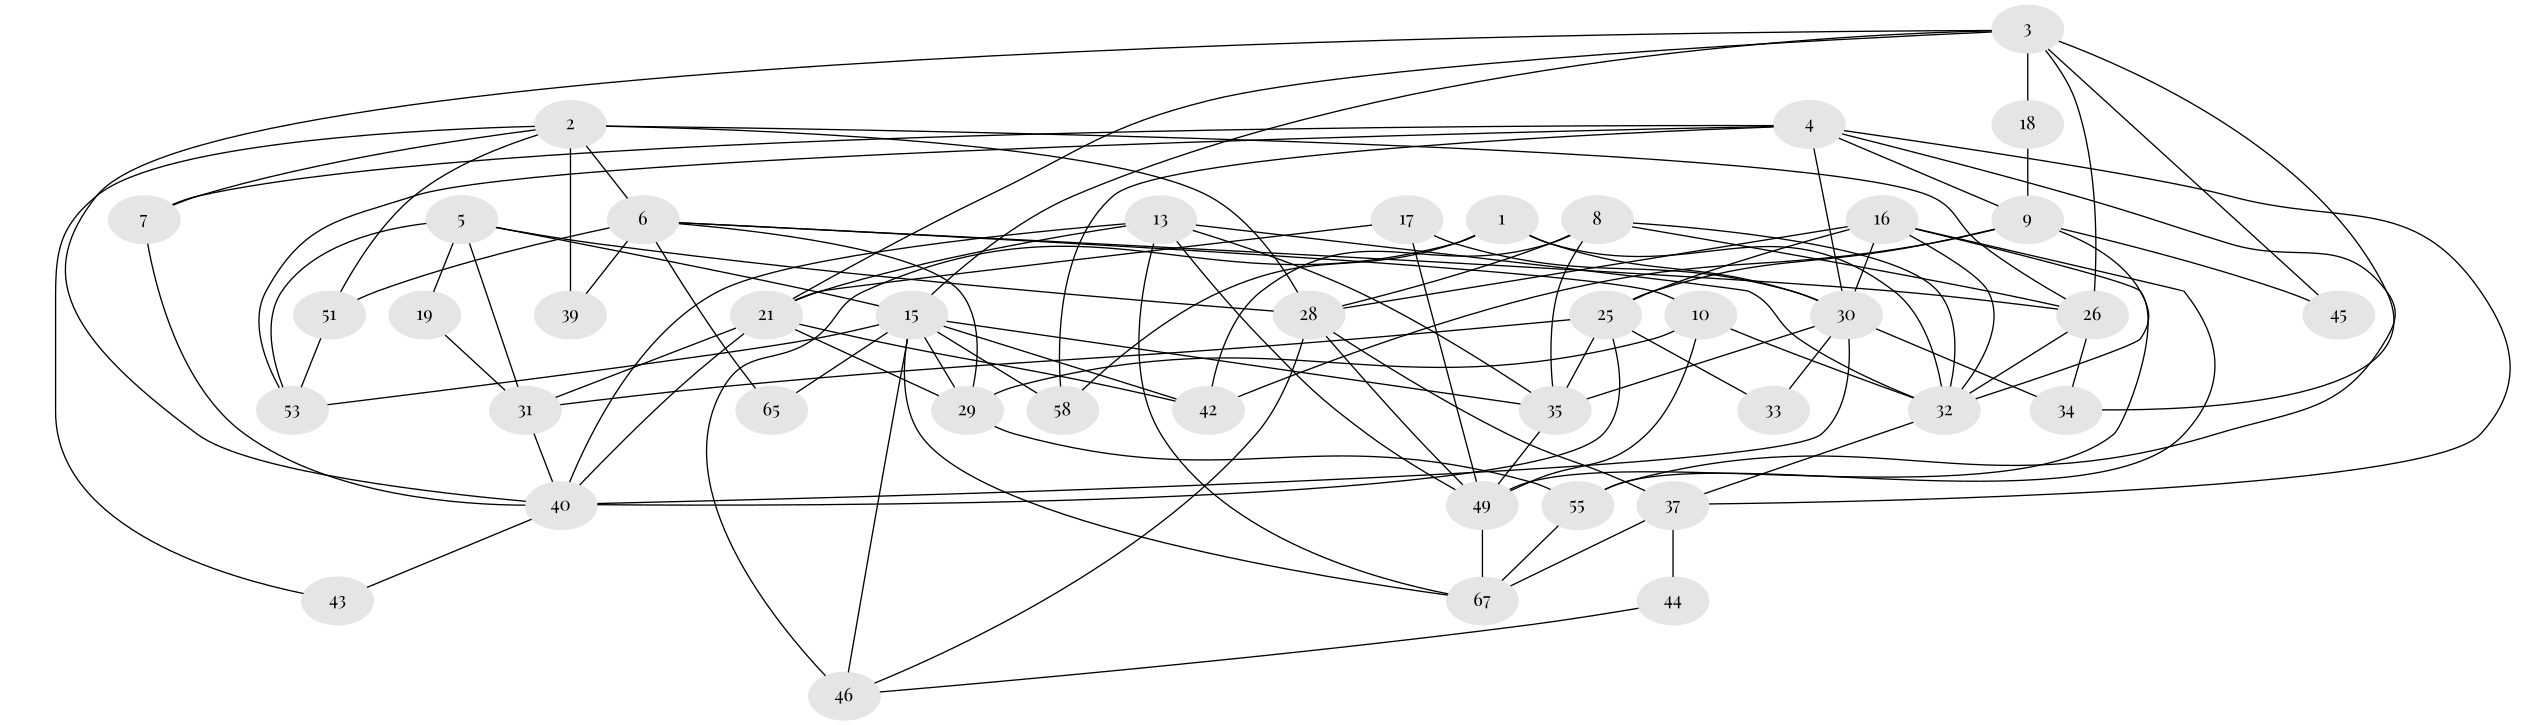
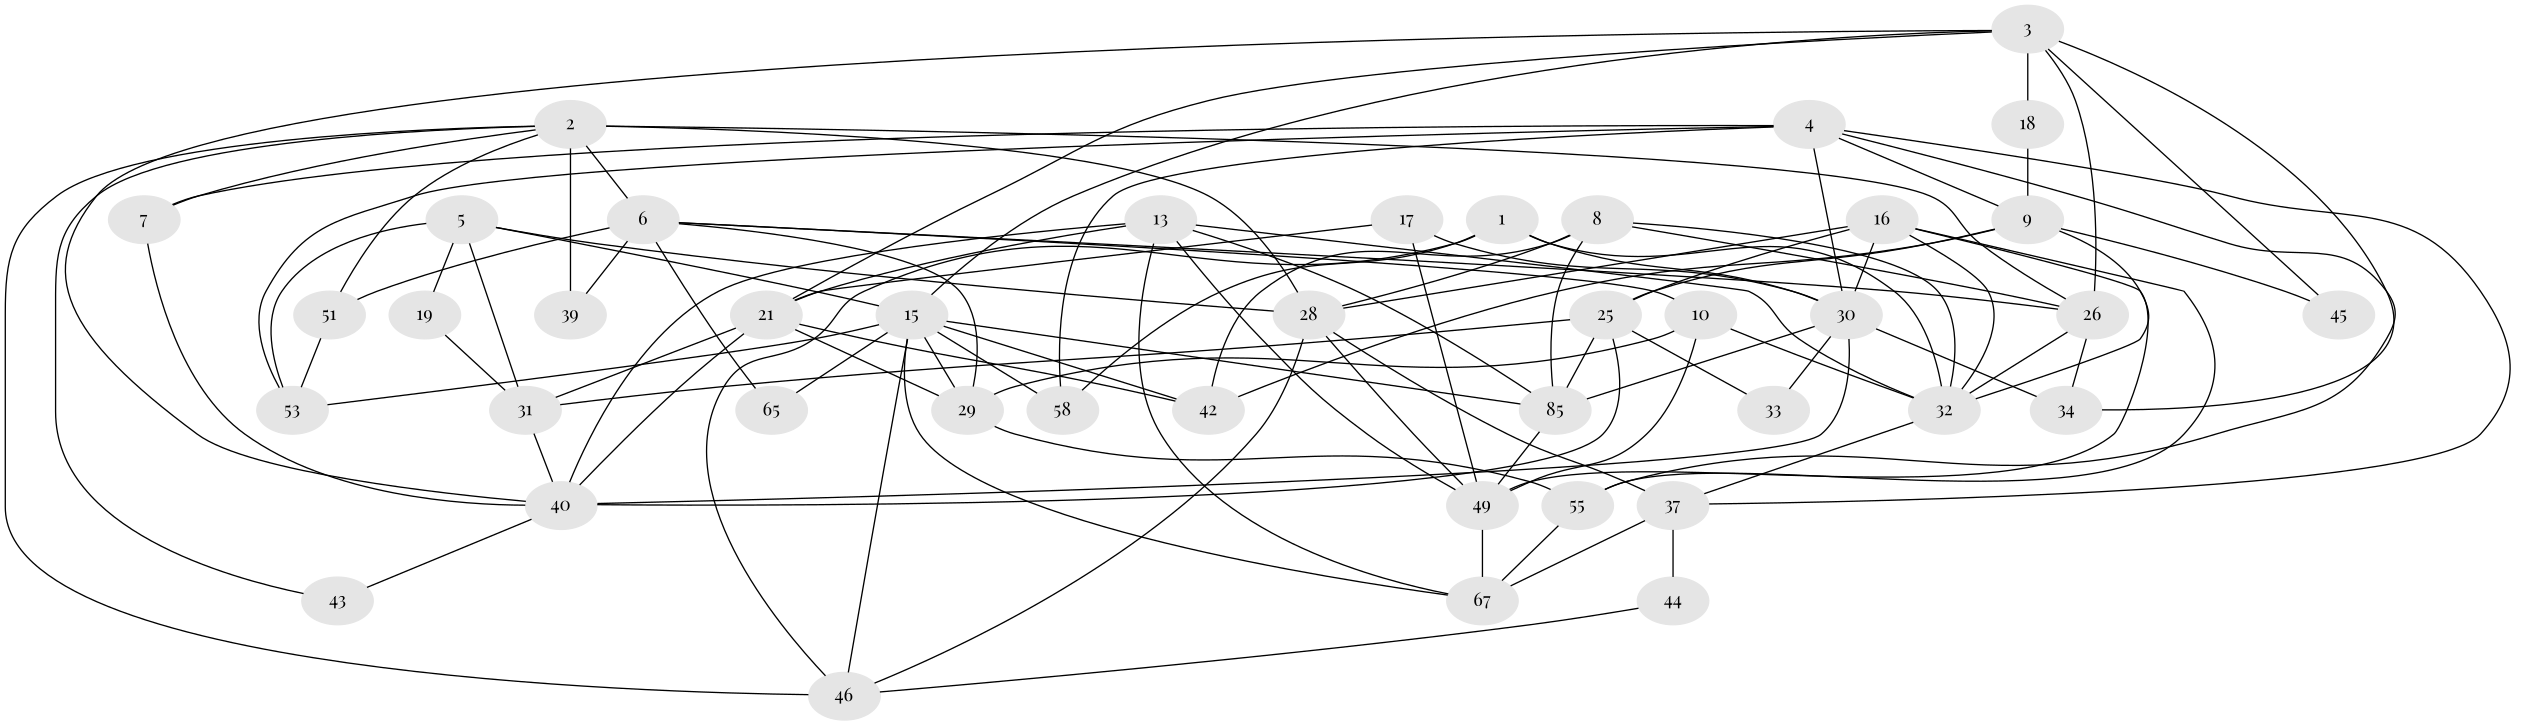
node "35": label "35" -> "85"
edge "2" -- "46": added
